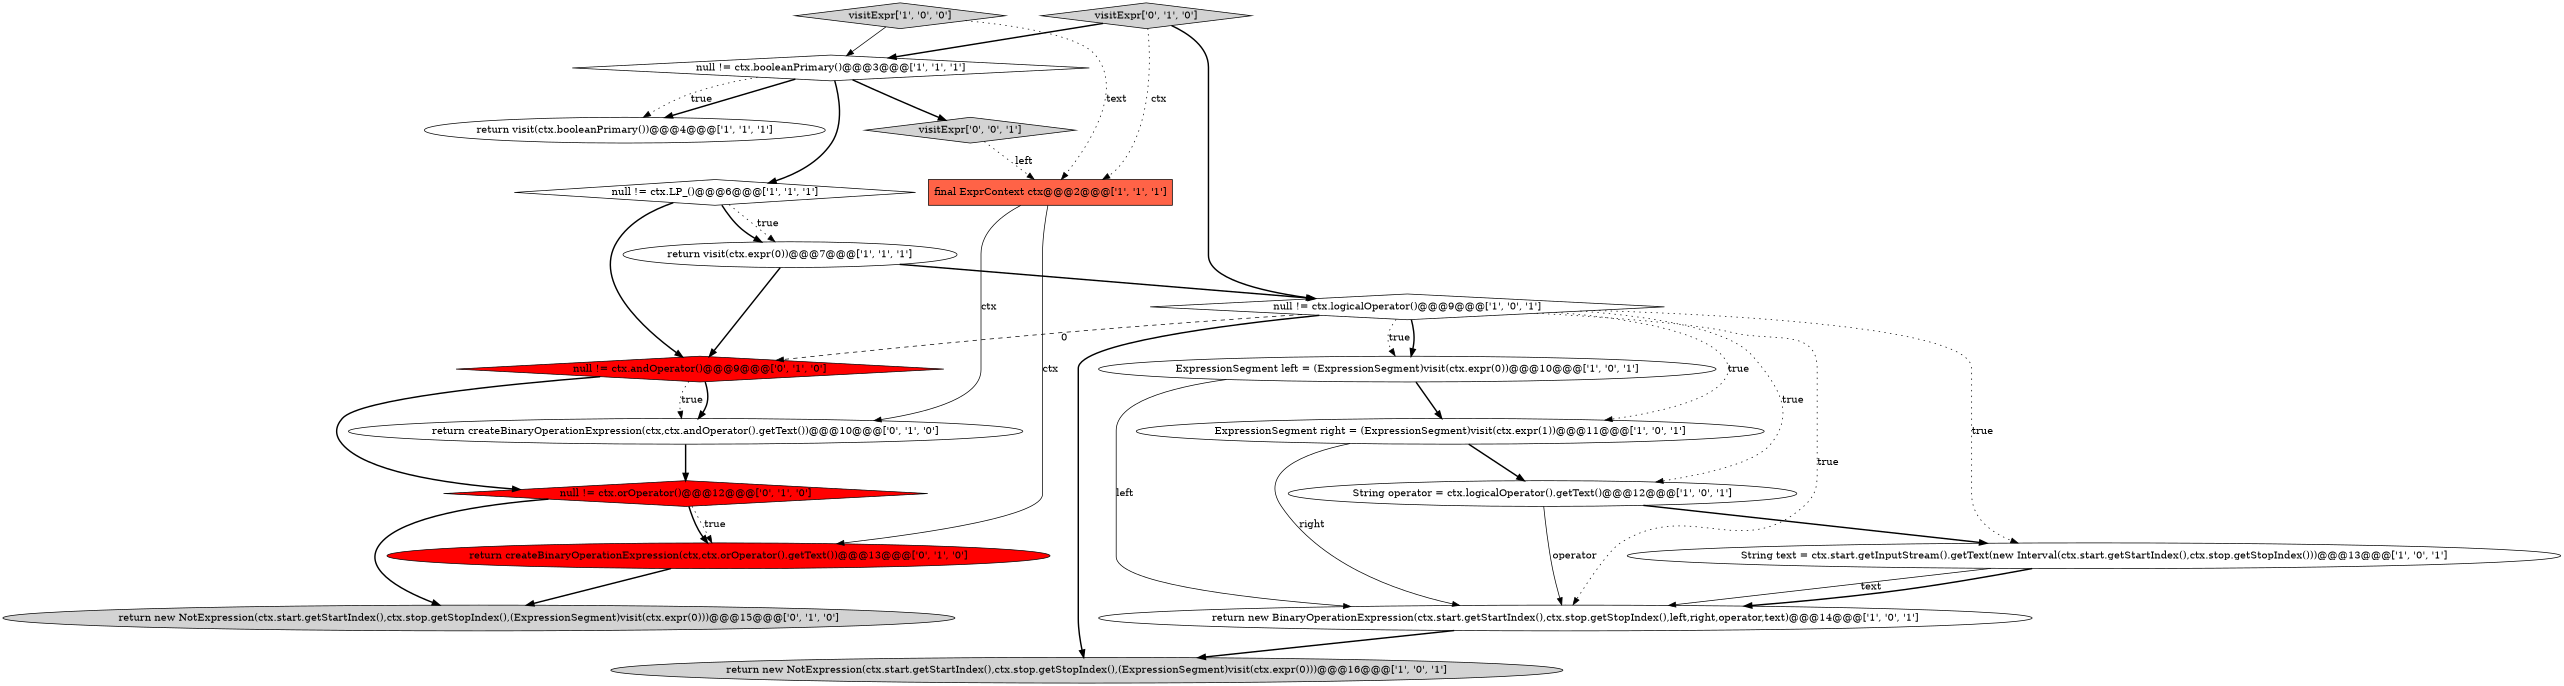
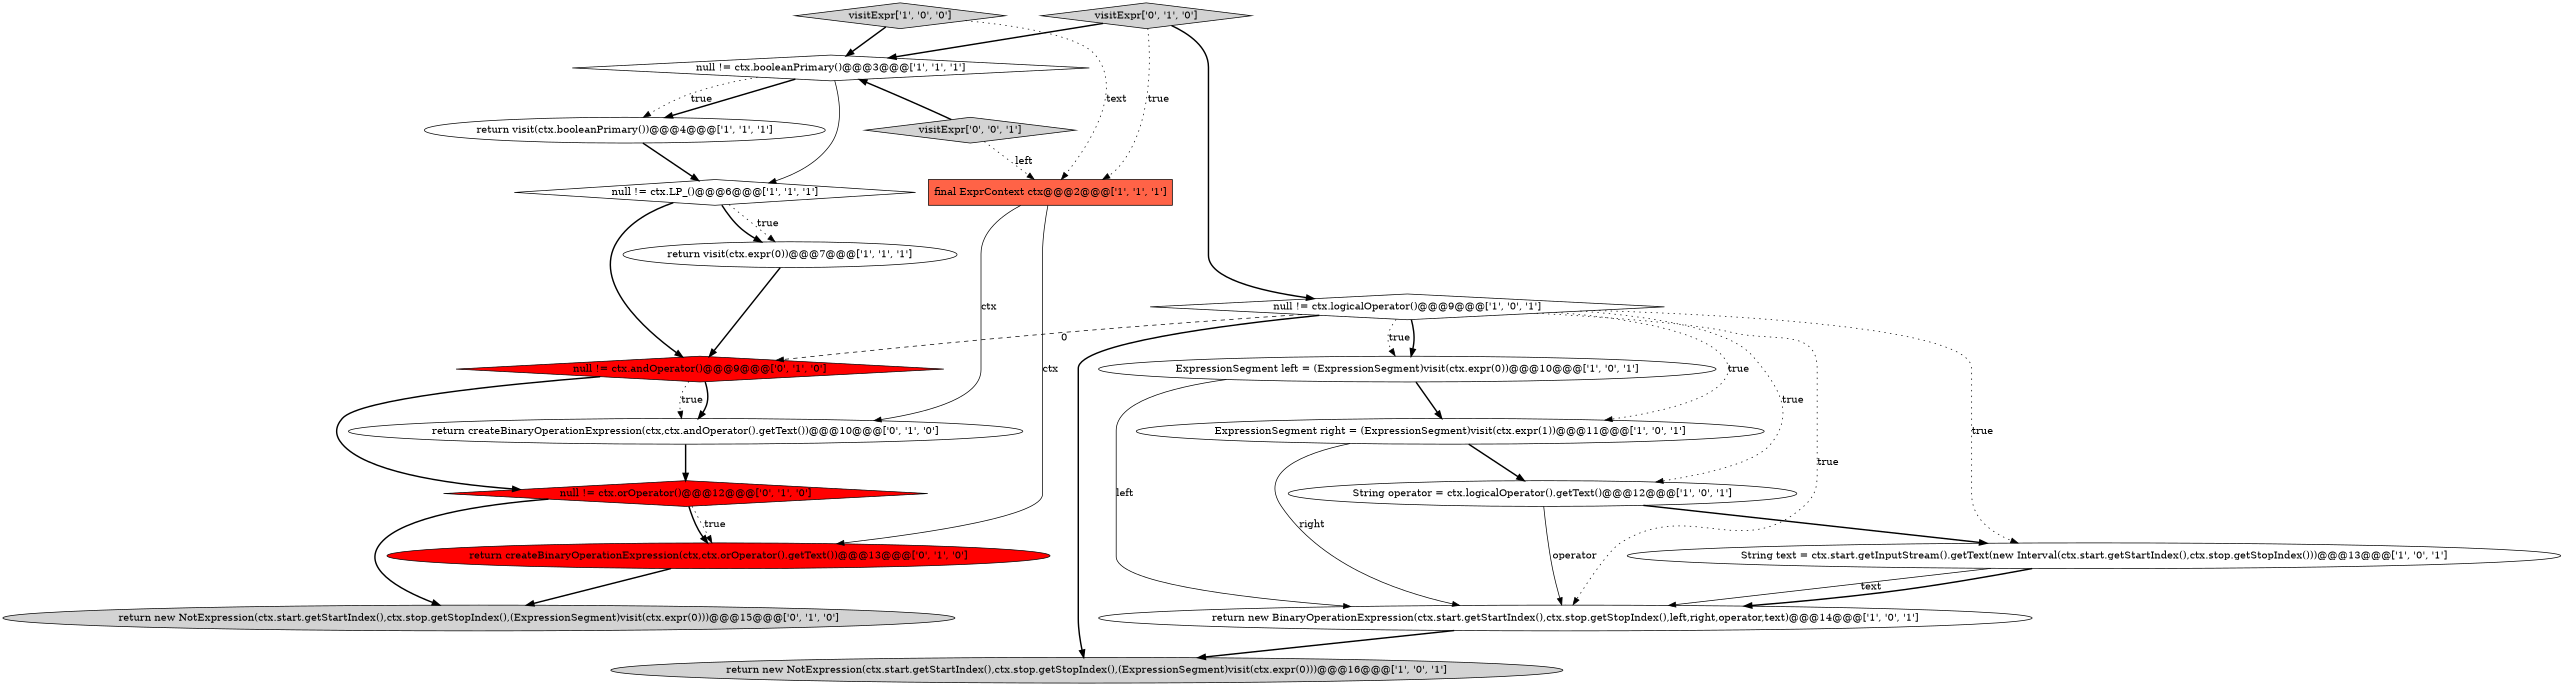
edge "visitExpr['1', '0', '0']" -> "null != ctx.booleanPrimary()@@@3@@@['1', '1', '1']": style solid -> bold
edge "null != ctx.booleanPrimary()@@@3@@@['1', '1', '1']" -> "visitExpr['0', '0', '1']": reversed
edge "visitExpr['0', '1', '0']" -> "final ExprContext ctx@@@2@@@['1', '1', '1']": label "ctx" -> "true"
edge "null != ctx.booleanPrimary()@@@3@@@['1', '1', '1']" -> "null != ctx.LP_()@@@6@@@['1', '1', '1']": style bold -> solid
edge "return visit(ctx.booleanPrimary())@@@4@@@['1', '1', '1']" -> "null != ctx.LP_()@@@6@@@['1', '1', '1']": added
edge "return visit(ctx.expr(0))@@@7@@@['1', '1', '1']" -> "null != ctx.logicalOperator()@@@9@@@['1', '0', '1']": removed
